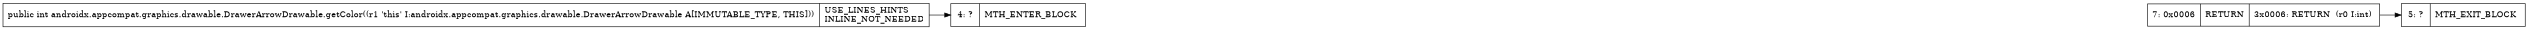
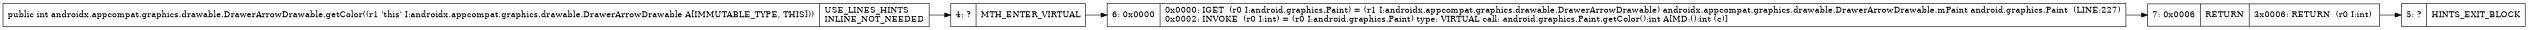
node "4: ?": text "MTH_ENTER_BLOCK" -> "MTH_ENTER_VIRTUAL"
node "6: 0x0000": added
node "5: ?": text "MTH_EXIT_BLOCK" -> "HINTS_EXIT_BLOCK"
